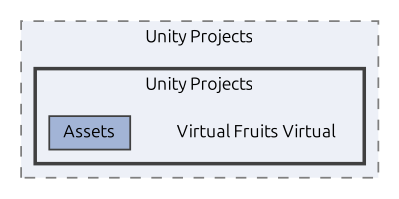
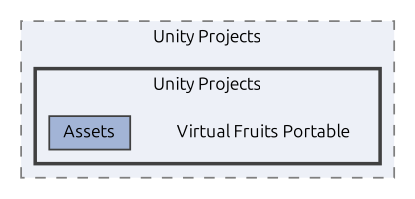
node "Virtual Fruits Virtual": label "Virtual Fruits Virtual" -> "Virtual Fruits Portable"
